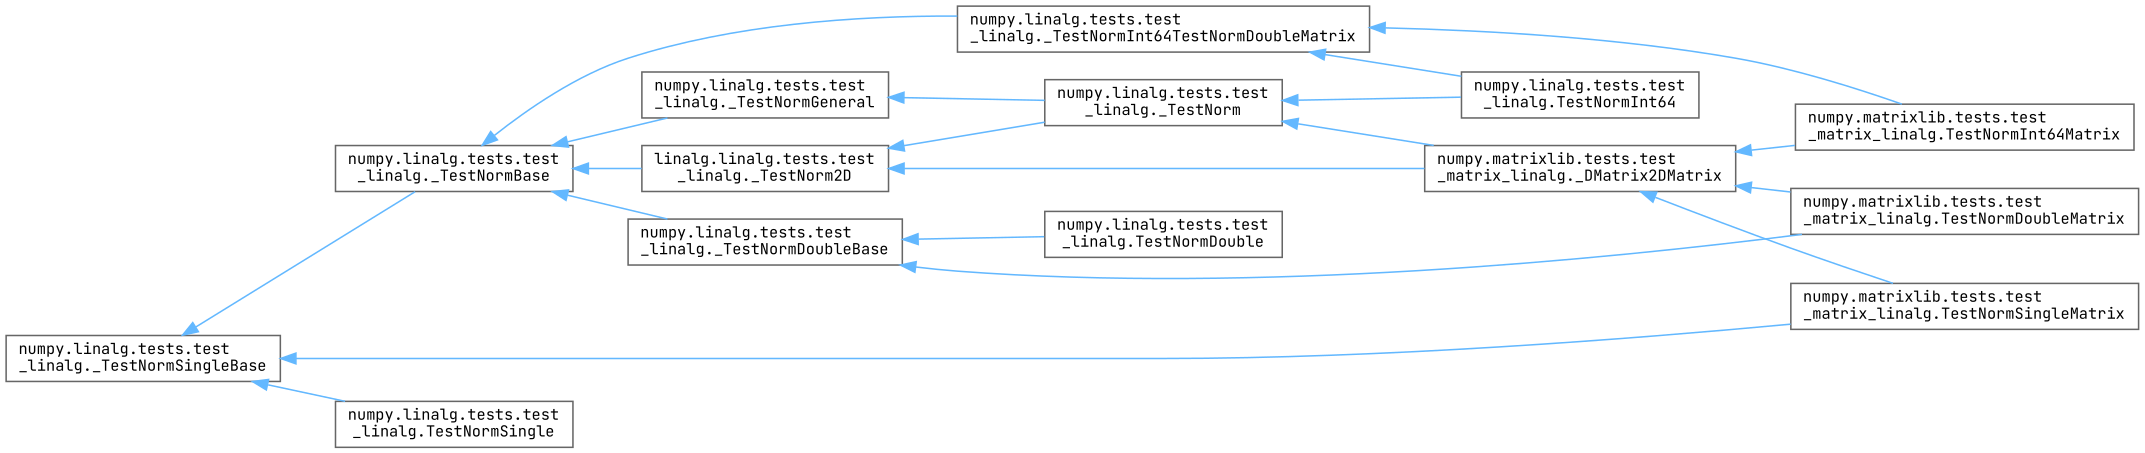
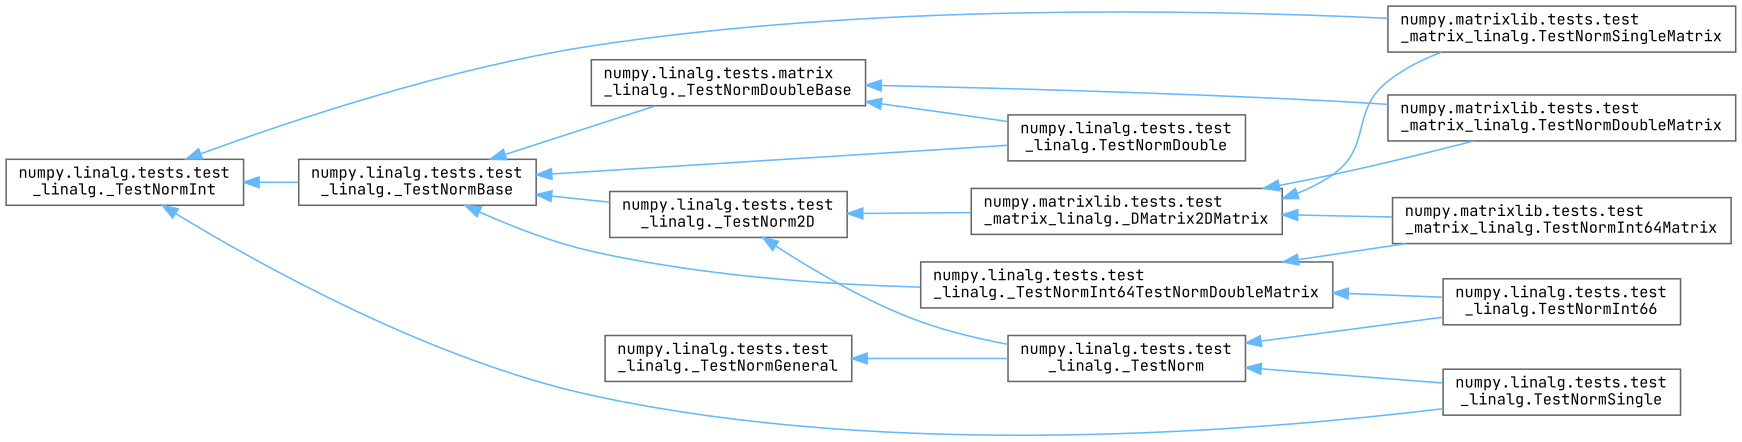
node "numpy.linalg.tests.test _linalg.TestNormInt64": label "numpy.linalg.tests.test _linalg.TestNormInt64" -> "numpy.linalg.tests.test _linalg.TestNormInt66"
edge "numpy.linalg.tests.test _linalg._TestNormGeneral" -> "numpy.linalg.tests.test _linalg._TestNormBase": now "numpy.linalg.tests.test _linalg.TestNormDouble" -> "numpy.linalg.tests.test _linalg._TestNormBase"
edge "numpy.matrixlib.tests.test _matrix_linalg._DMatrix2DMatrix" -> "numpy.linalg.tests.test _linalg._TestNorm": now "numpy.linalg.tests.test _linalg.TestNormSingle" -> "numpy.linalg.tests.test _linalg._TestNorm"
node "linalg.linalg.tests.test _linalg._TestNorm2D": label "linalg.linalg.tests.test _linalg._TestNorm2D" -> "numpy.linalg.tests.test _linalg._TestNorm2D"
node "numpy.linalg.tests.test _linalg._TestNormDoubleBase": label "numpy.linalg.tests.test _linalg._TestNormDoubleBase" -> "numpy.linalg.tests.matrix _linalg._TestNormDoubleBase"
node "numpy.linalg.tests.test _linalg._TestNormSingleBase": label "numpy.linalg.tests.test _linalg._TestNormSingleBase" -> "numpy.linalg.tests.test _linalg._TestNormInt"
